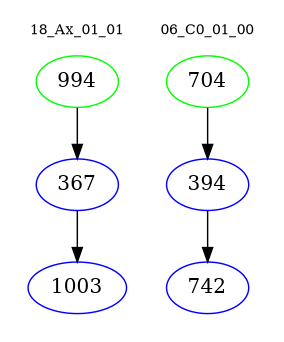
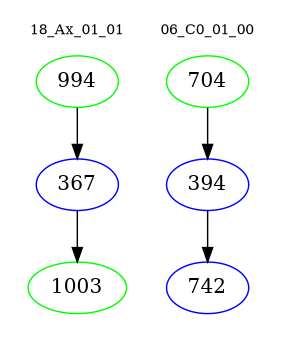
node "1003": color blue -> green
